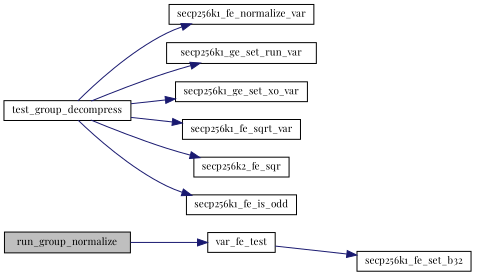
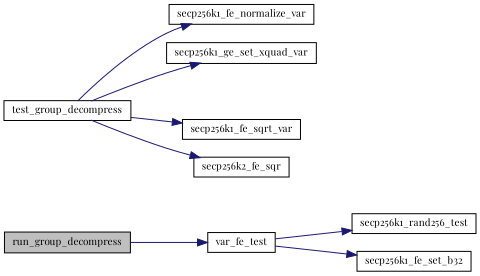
node "secp256k1_ge_set_run_var": label "secp256k1_ge_set_run_var" -> "secp256k1_ge_set_xquad_var"
node "secp256k1_ge_set_xo_var": removed
node "secp256k1_fe_is_odd": removed
node "secp256k1_rand256_test": added
node "run_group_normalize": label "run_group_normalize" -> "run_group_decompress"
